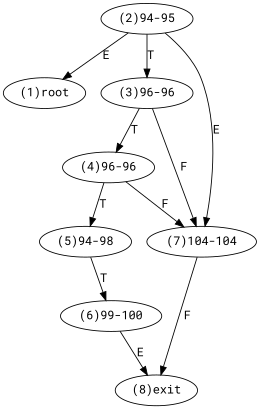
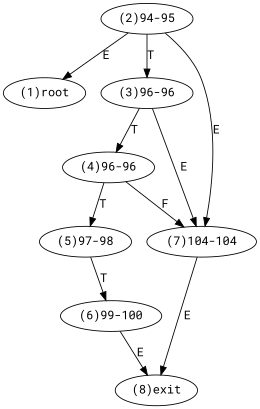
edge "(3)96-96" -> "(7)104-104": label "F" -> "E"
node "(5)94-98": label "(5)94-98" -> "(5)97-98"
edge "(7)104-104" -> "(8)exit": label "F" -> "E"
